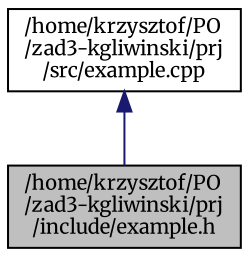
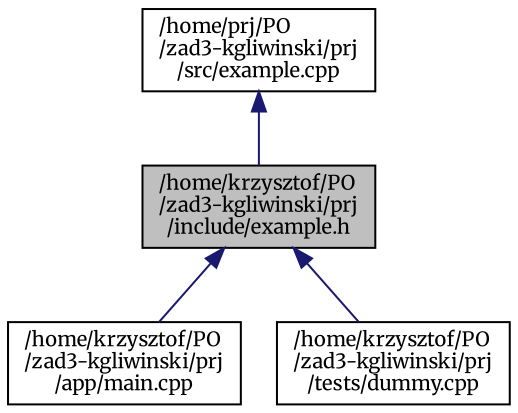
node "/home/krzysztof/PO /zad3-kgliwinski/prj /src/example.cpp": label "/home/krzysztof/PO /zad3-kgliwinski/prj /src/example.cpp" -> "/home/prj/PO /zad3-kgliwinski/prj /src/example.cpp"
node "/home/krzysztof/PO /zad3-kgliwinski/prj /app/main.cpp": added
node "/home/krzysztof/PO /zad3-kgliwinski/prj /tests/dummy.cpp": added
